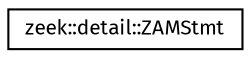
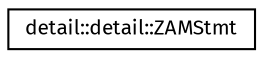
node "zeek::detail::ZAMStmt": label "zeek::detail::ZAMStmt" -> "detail::detail::ZAMStmt"
